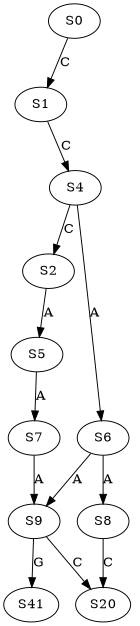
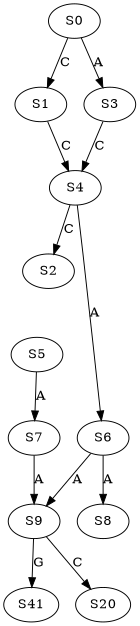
node "S3": added
edge "S2" -> "S5": removed, label "A"
edge "S8" -> "S20": removed, label "C"
